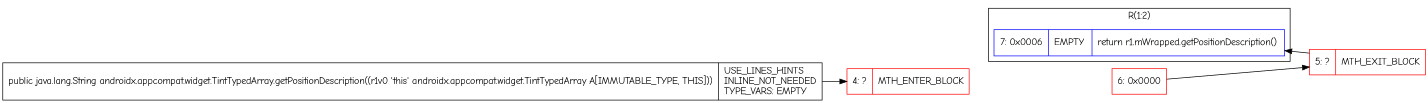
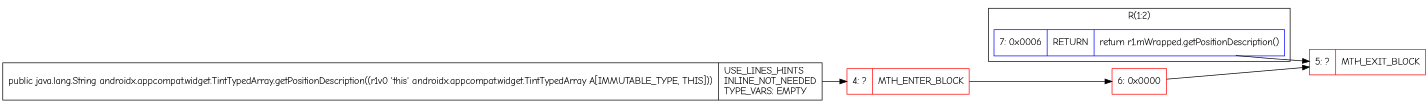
node "7: 0x0006": text "EMPTY" -> "RETURN"
edge "5: ?" -> "7: 0x0006": reversed
edge "4: ?" -> "6: 0x0000": added
